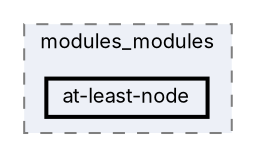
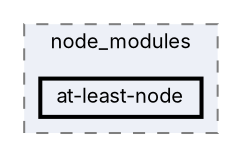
cluster "modules_modules": label "modules_modules" -> "node_modules"
